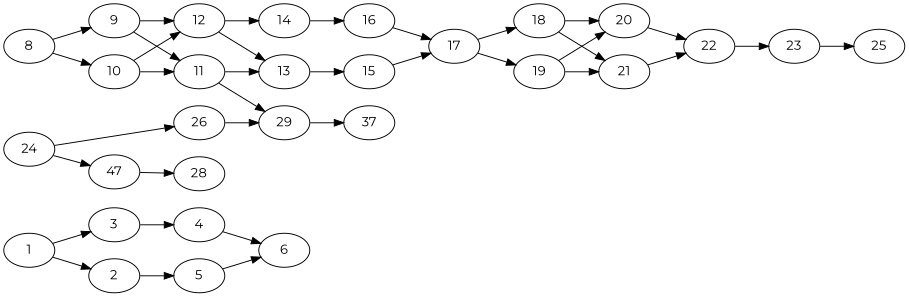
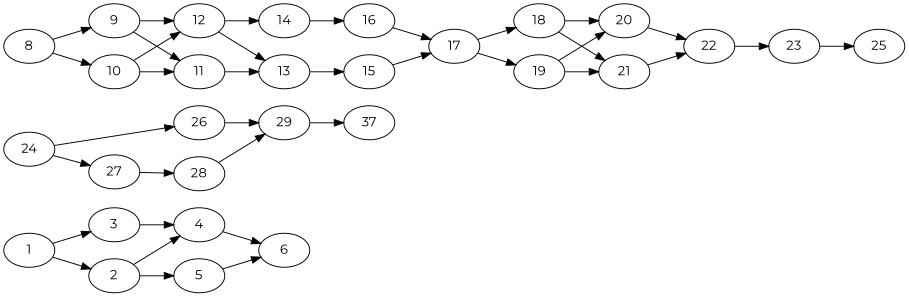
edge "11" -> "29": now "28" -> "29"
node "47": label "47" -> "27"
edge "2" -> "4": added
